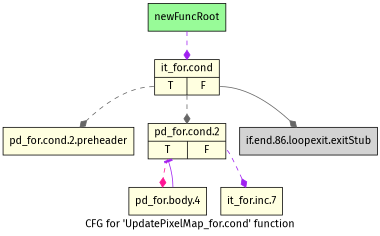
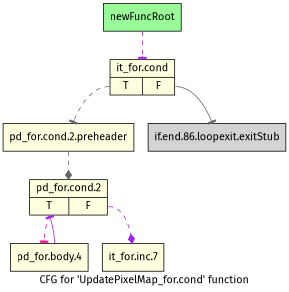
edge "newFuncRoot" -> "it_for.cond": arrowhead diamond -> tee
edge "it_for.cond" -> "pd_for.cond.2.preheader": arrowhead diamond -> tee
edge "it_for.cond" -> "if.end.86.loopexit.exitStub": arrowhead diamond -> tee
edge "it_for.cond" -> "pd_for.cond.2": now "pd_for.cond.2.preheader" -> "pd_for.cond.2"
edge "pd_for.cond.2" -> "pd_for.body.4": arrowhead diamond -> tee
